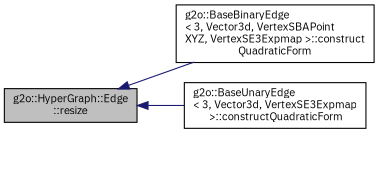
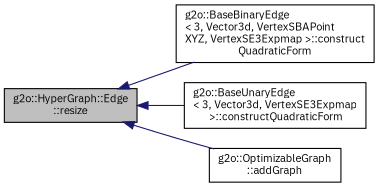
node "g2o::OptimizableGraph ::addGraph": added
